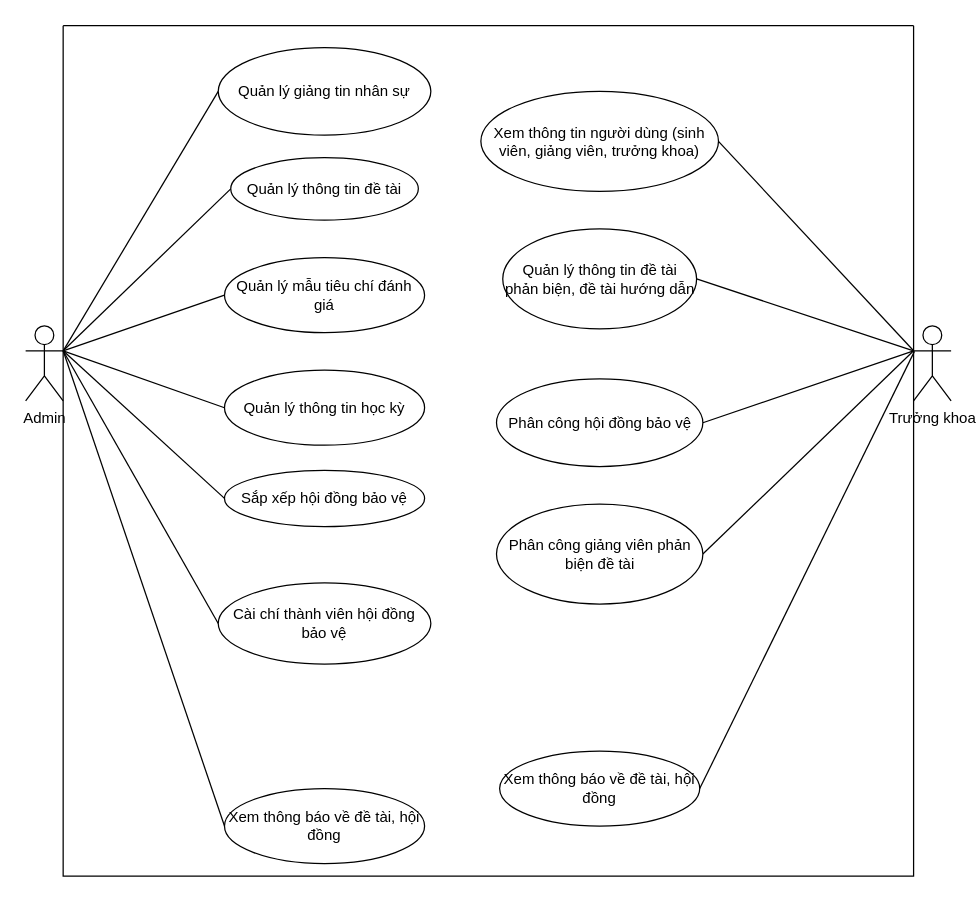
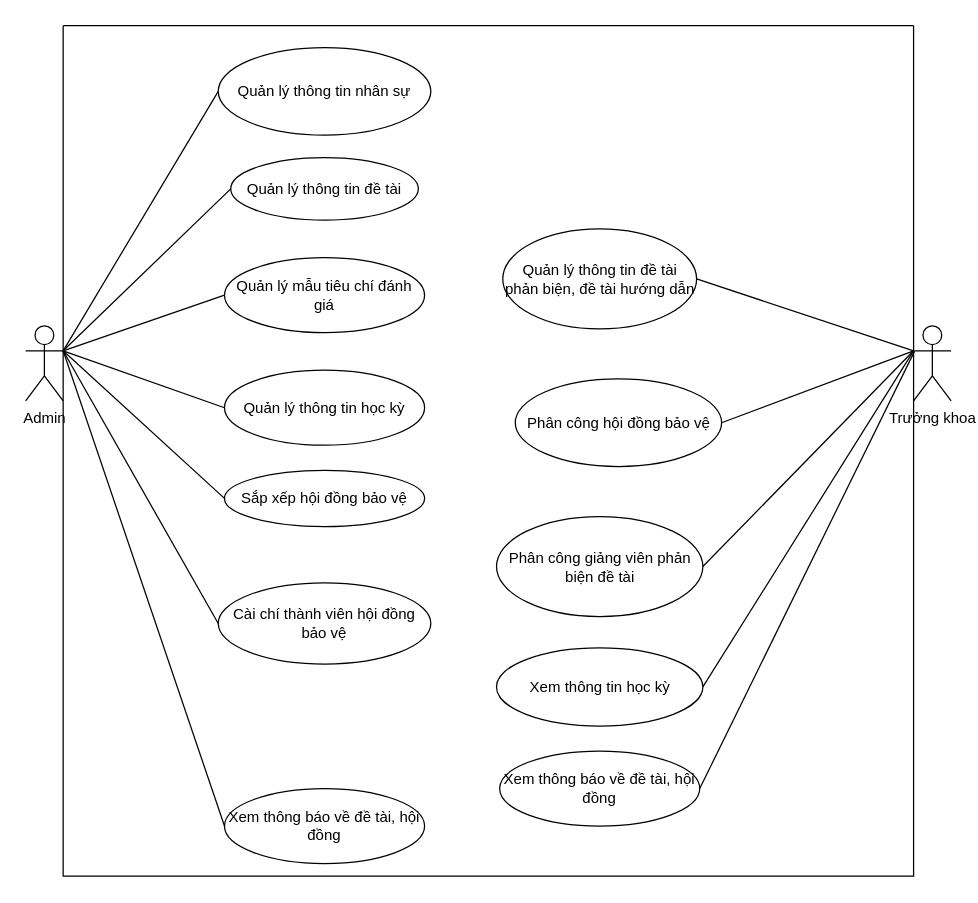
node "Quản lý giảng tin nhân sự": label "Quản lý giảng tin nhân sự" -> "Quản lý thông tin nhân sự"
node "Xem thông tin người dùng (sinh viên, giảng viên, trưởng khoa)": removed
edge "Xem thông tin người dùng (sinh viên, giảng viên, trưởng khoa)" -- "Trưởng khoa": removed
node "Phân công hội đồng bảo vệ": moved (599, 423) -> (618, 423)
edge "Trưởng khoa" -- "Xem thông tin học kỳ": added
node "Phân công giảng viên phản biện đề tài": moved (599, 554) -> (599, 566)
node "Xem thông tin học kỳ": added
